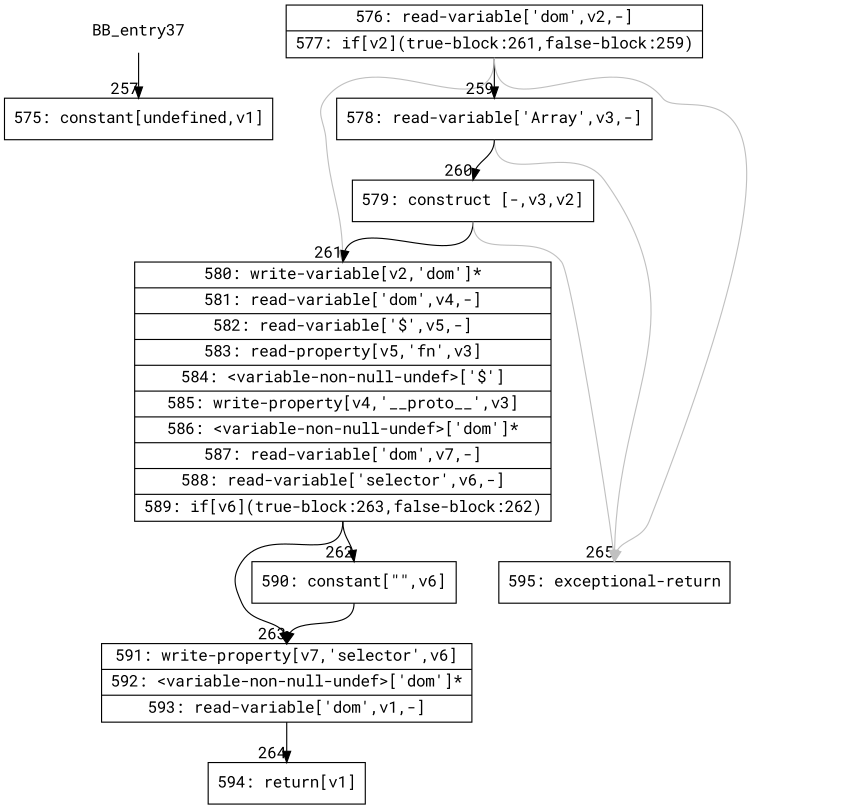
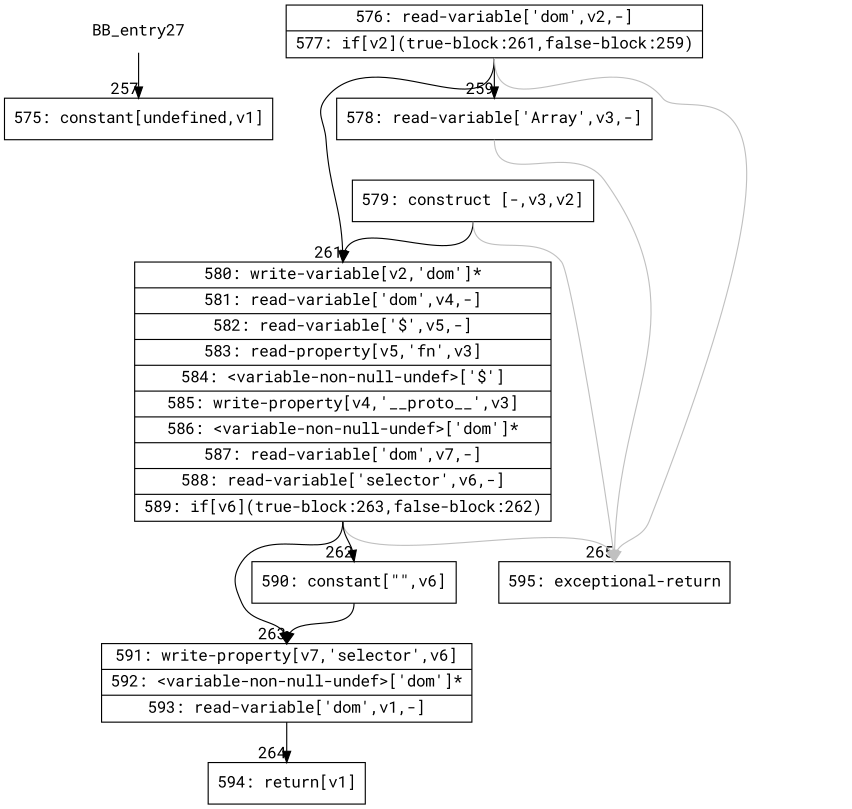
node "BB_entry37": label "BB_entry37" -> "BB_entry27"
edge "576: read-variable['dom',v2,-]" -> "580: write-variable[v2,'dom']*": color gray -> black
edge "578: read-variable['Array',v3,-]" -> "579: construct [-,v3,v2]": removed
edge "580: write-variable[v2,'dom']*" -> "595: exceptional-return": added
